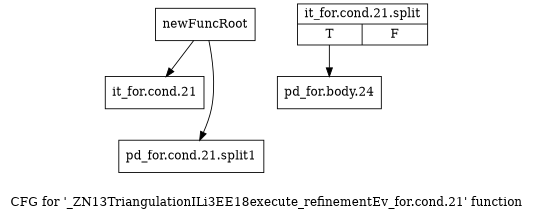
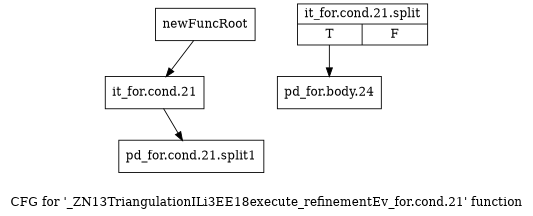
edge "newFuncRoot" -> "pd_for.cond.21.split1": now "it_for.cond.21" -> "pd_for.cond.21.split1"
